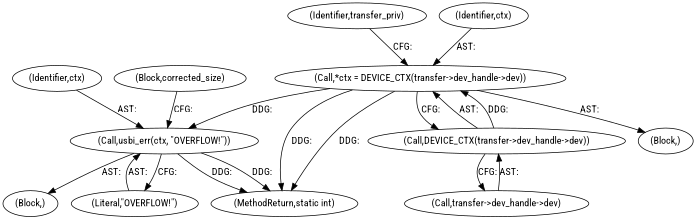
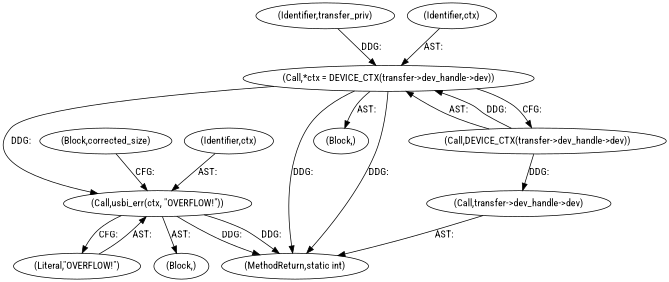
edge "(Identifier,transfer_priv)" -> "(Call,*ctx = DEVICE_CTX(transfer->dev_handle->dev))": label "CFG: " -> "DDG: "
edge "(Call,DEVICE_CTX(transfer->dev_handle->dev))" -> "(Call,transfer->dev_handle->dev)": label "CFG: " -> "DDG: "
edge "(Call,transfer->dev_handle->dev)" -> "(Call,DEVICE_CTX(transfer->dev_handle->dev))": now "(Call,transfer->dev_handle->dev)" -> "(MethodReturn,static int)"
